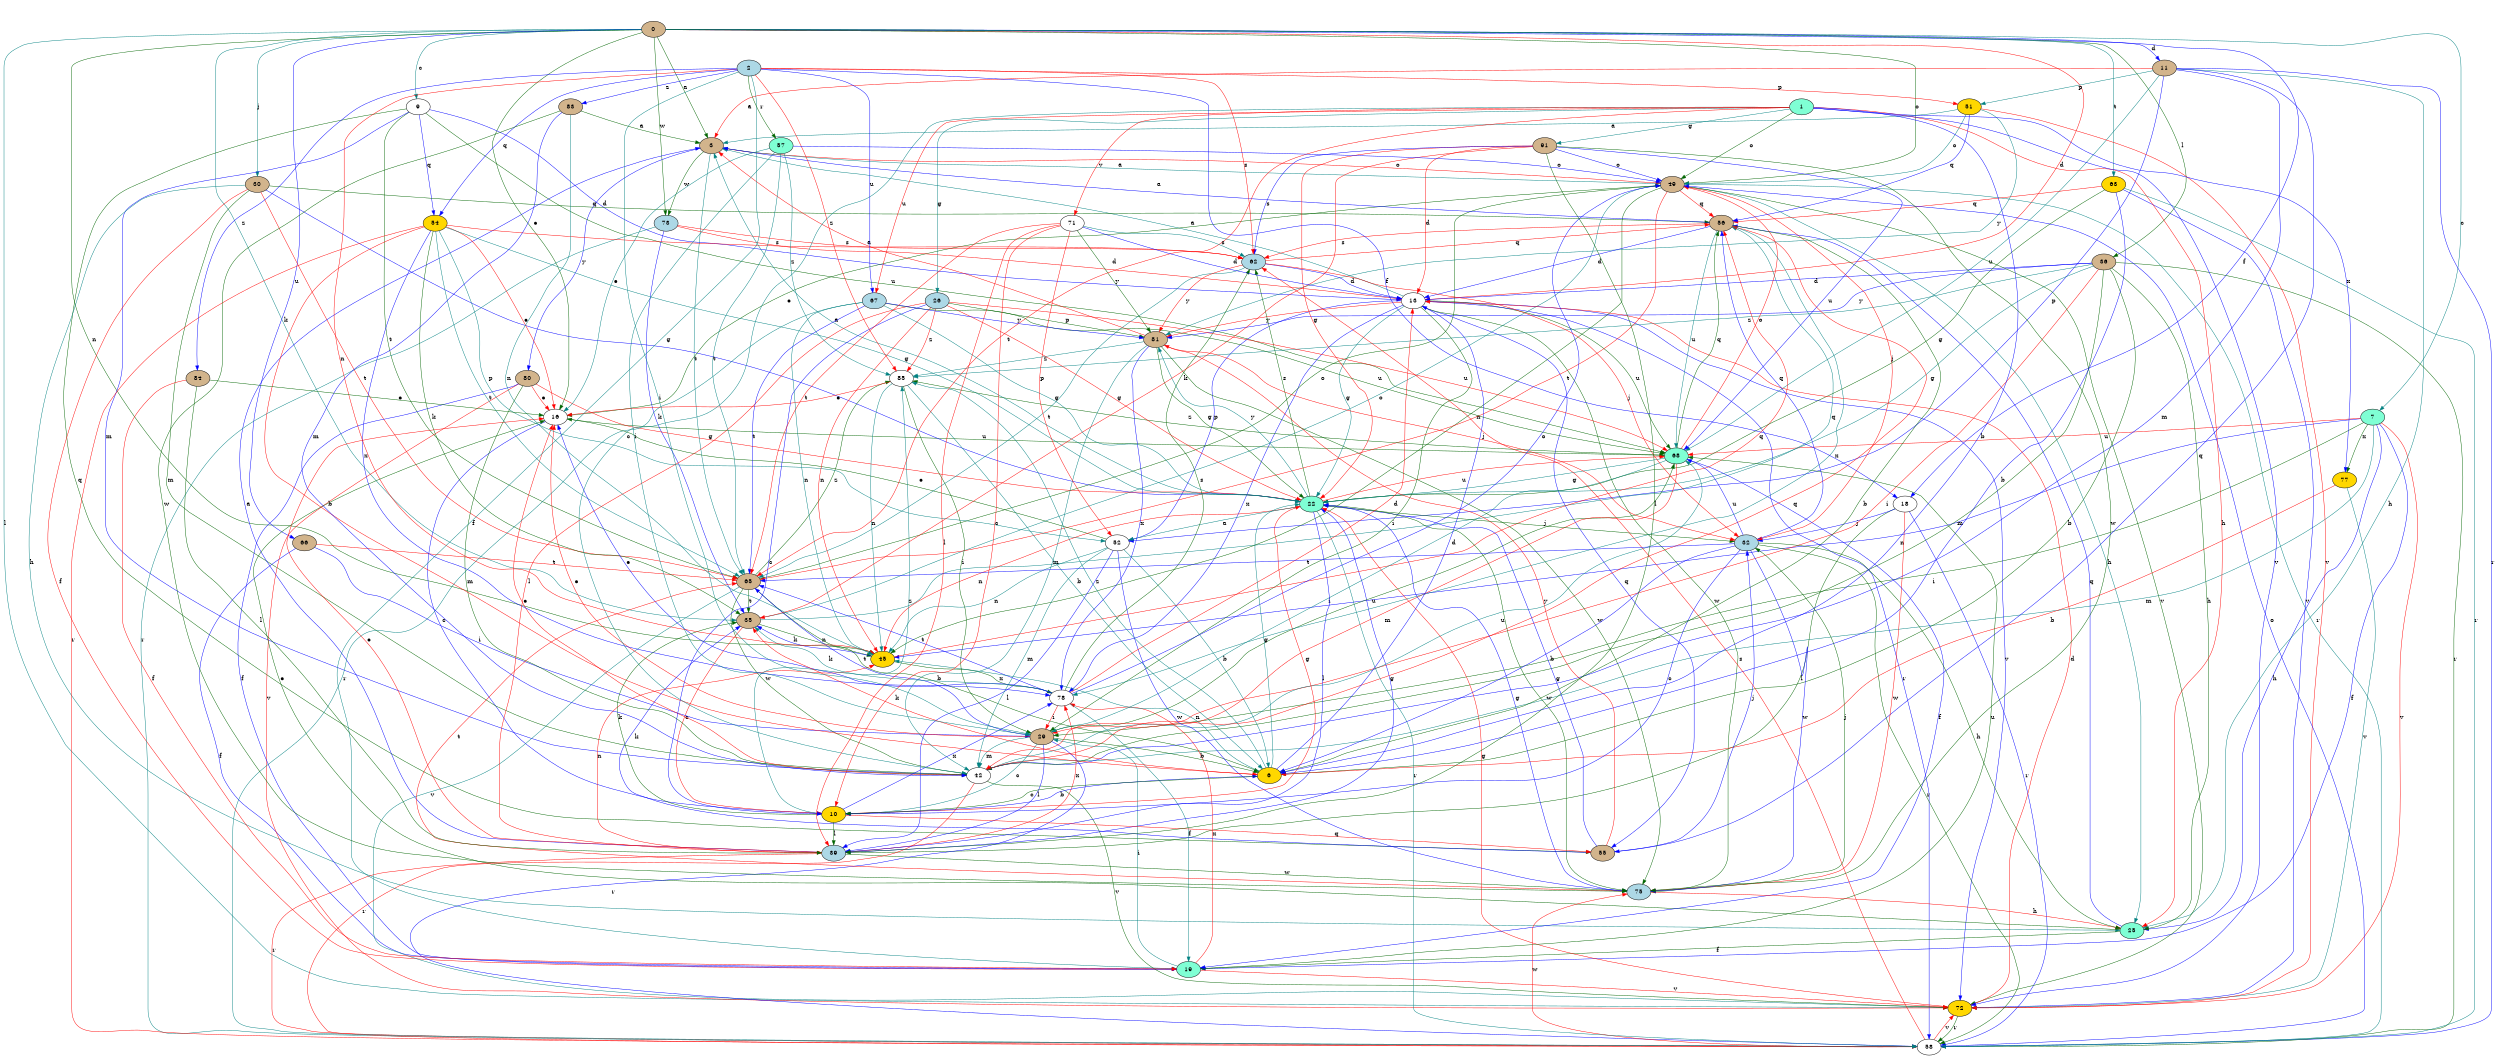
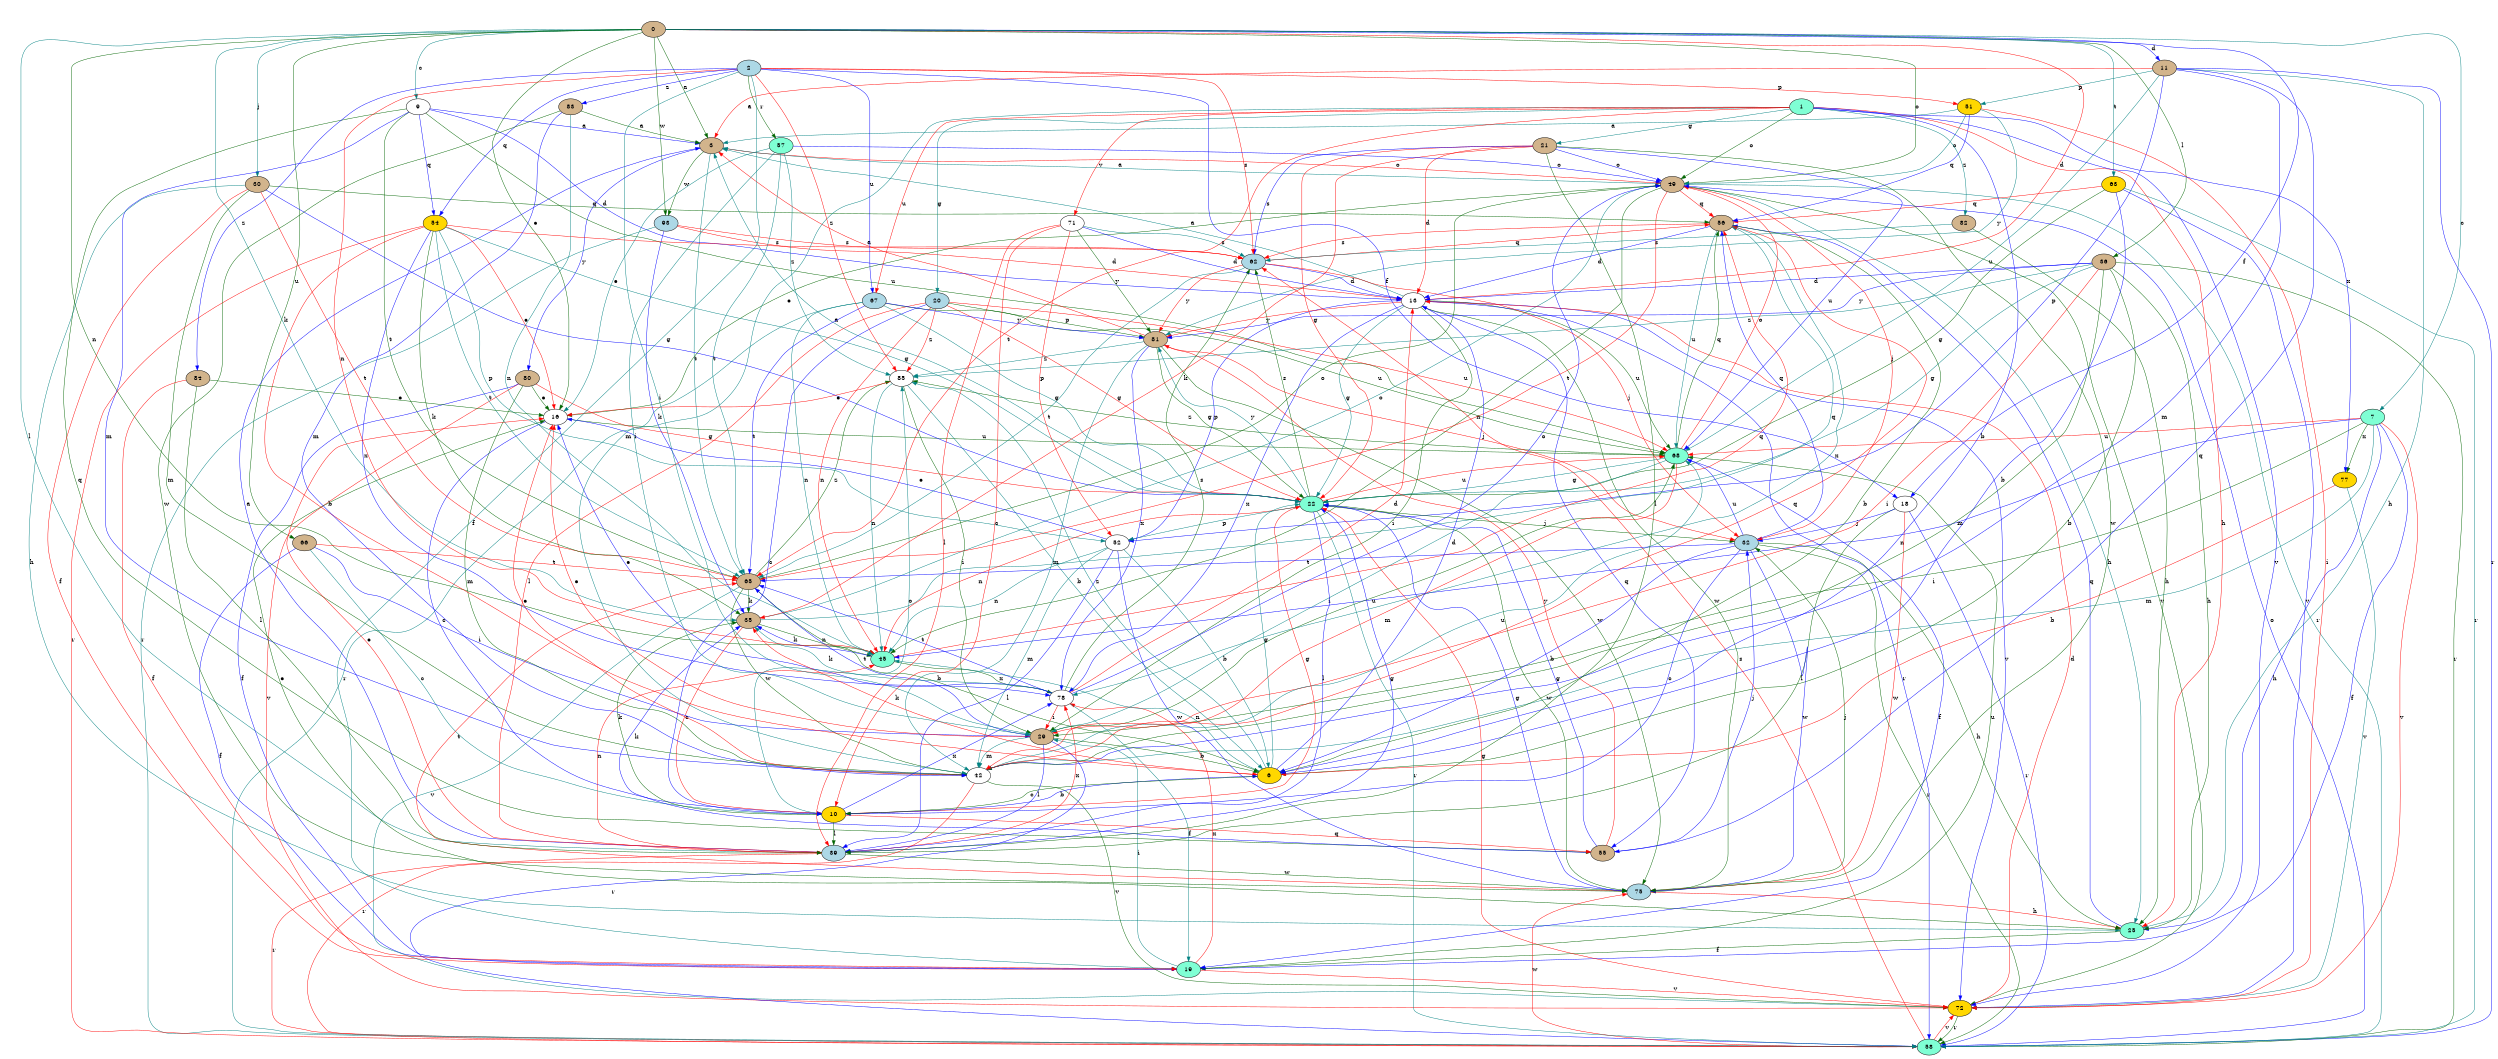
edge "0" -> "66": color blue -> darkgreen
node "91": label "91" -> "21"
edge "56" -> "3": now "9" -> "3"
node "73": label "73" -> "93"
node "82": added
node "26": label "26" -> "20"
edge "71" -> "65": removed, label "t"
edge "80" -> "16": color red -> darkgreen
edge "1" -> "42": label "c" -> "m"
edge "52" -> "16": color darkgreen -> blue
edge "22" -> "52": label "a" -> "p"
edge "51" -> "72": label "v" -> "i"
edge "65" -> "35": label "t" -> "k"
edge "10" -> "85": label "z" -> "o"
node "45": fillcolor gold -> aquamarine
edge "29" -> "10": now "66" -> "10"
edge "0" -> "72": now "0" -> "39"
node "58": fillcolor white -> aquamarine
